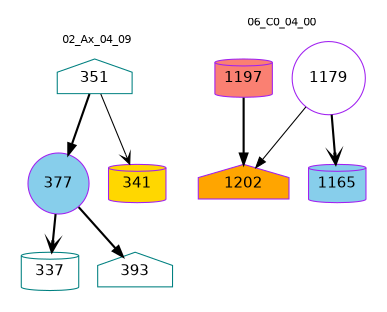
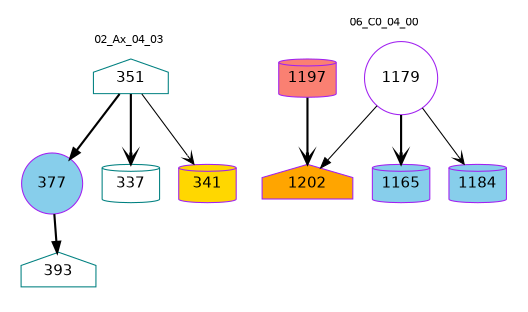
cluster "02_Ax_04_09": label "02_Ax_04_09" -> "02_Ax_04_03"
edge "1197" -> "1202": arrowhead normal -> vee
node "1184": added
edge "377" -> "337": now "351" -> "337"
